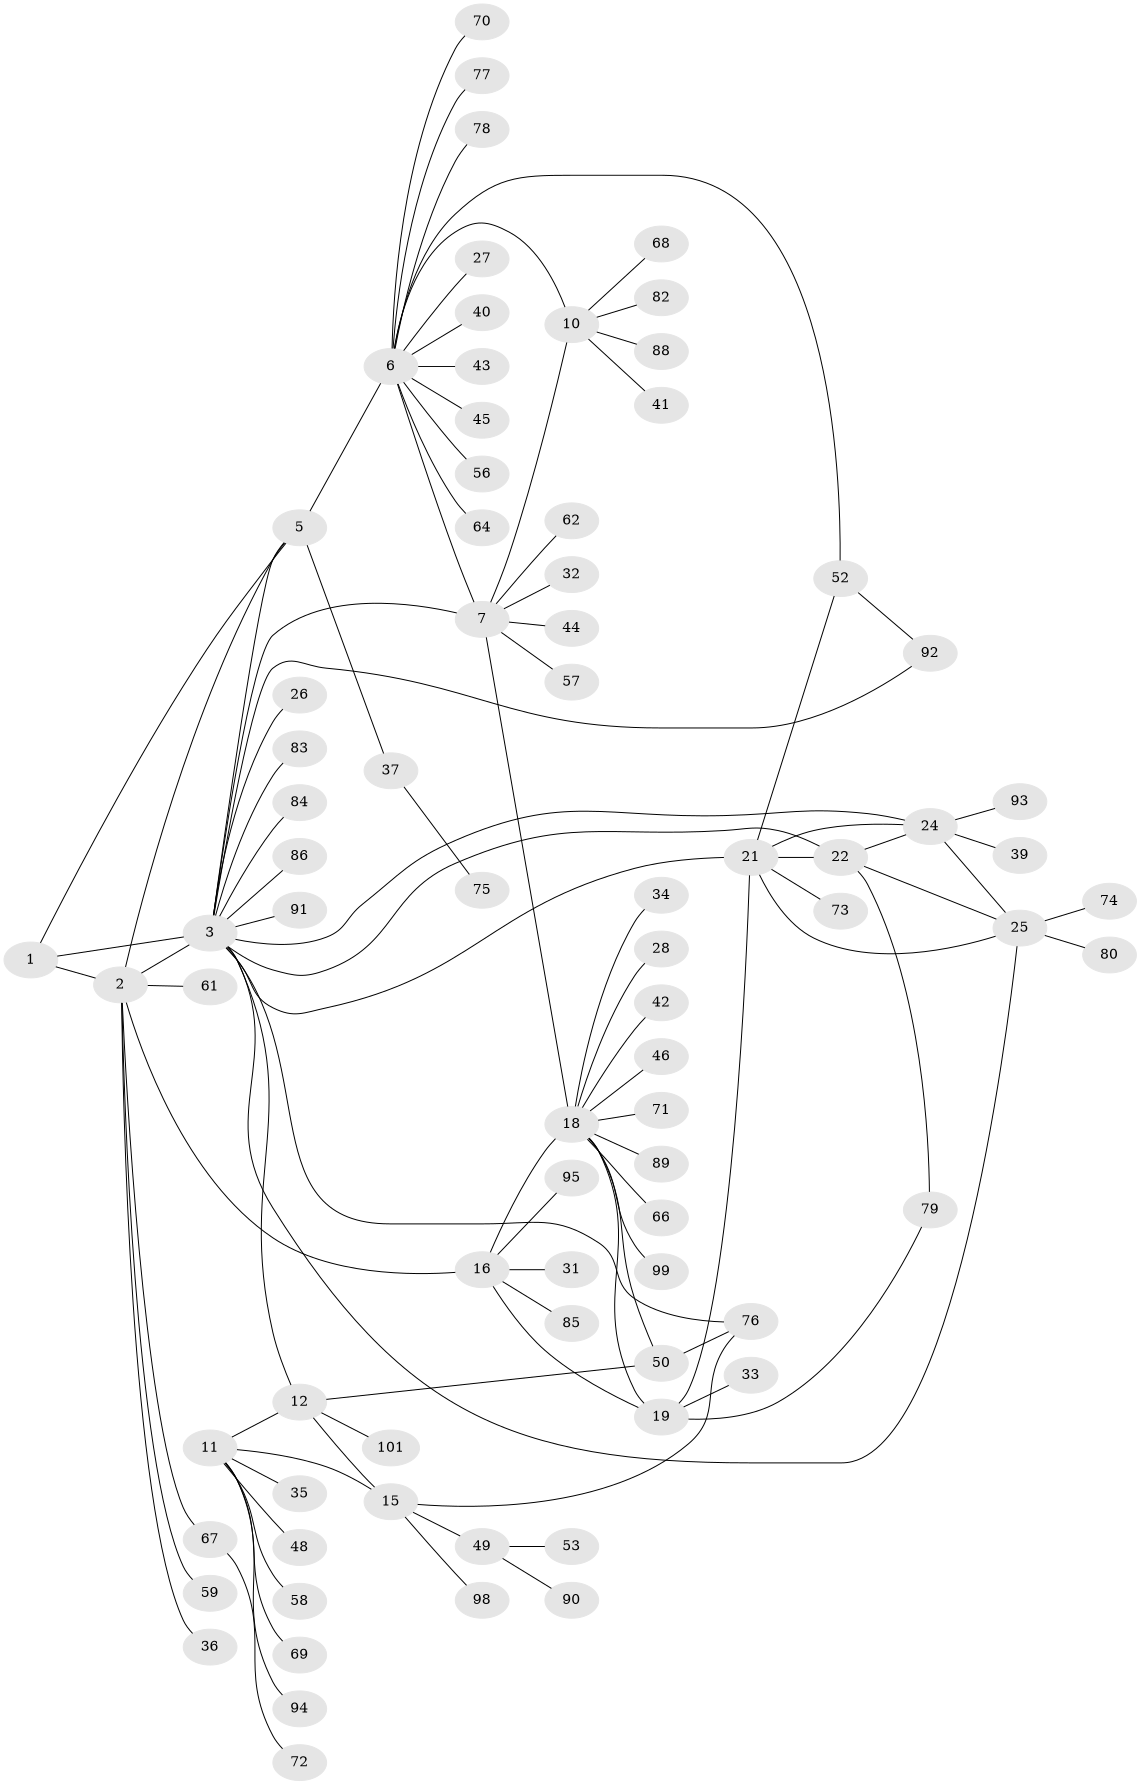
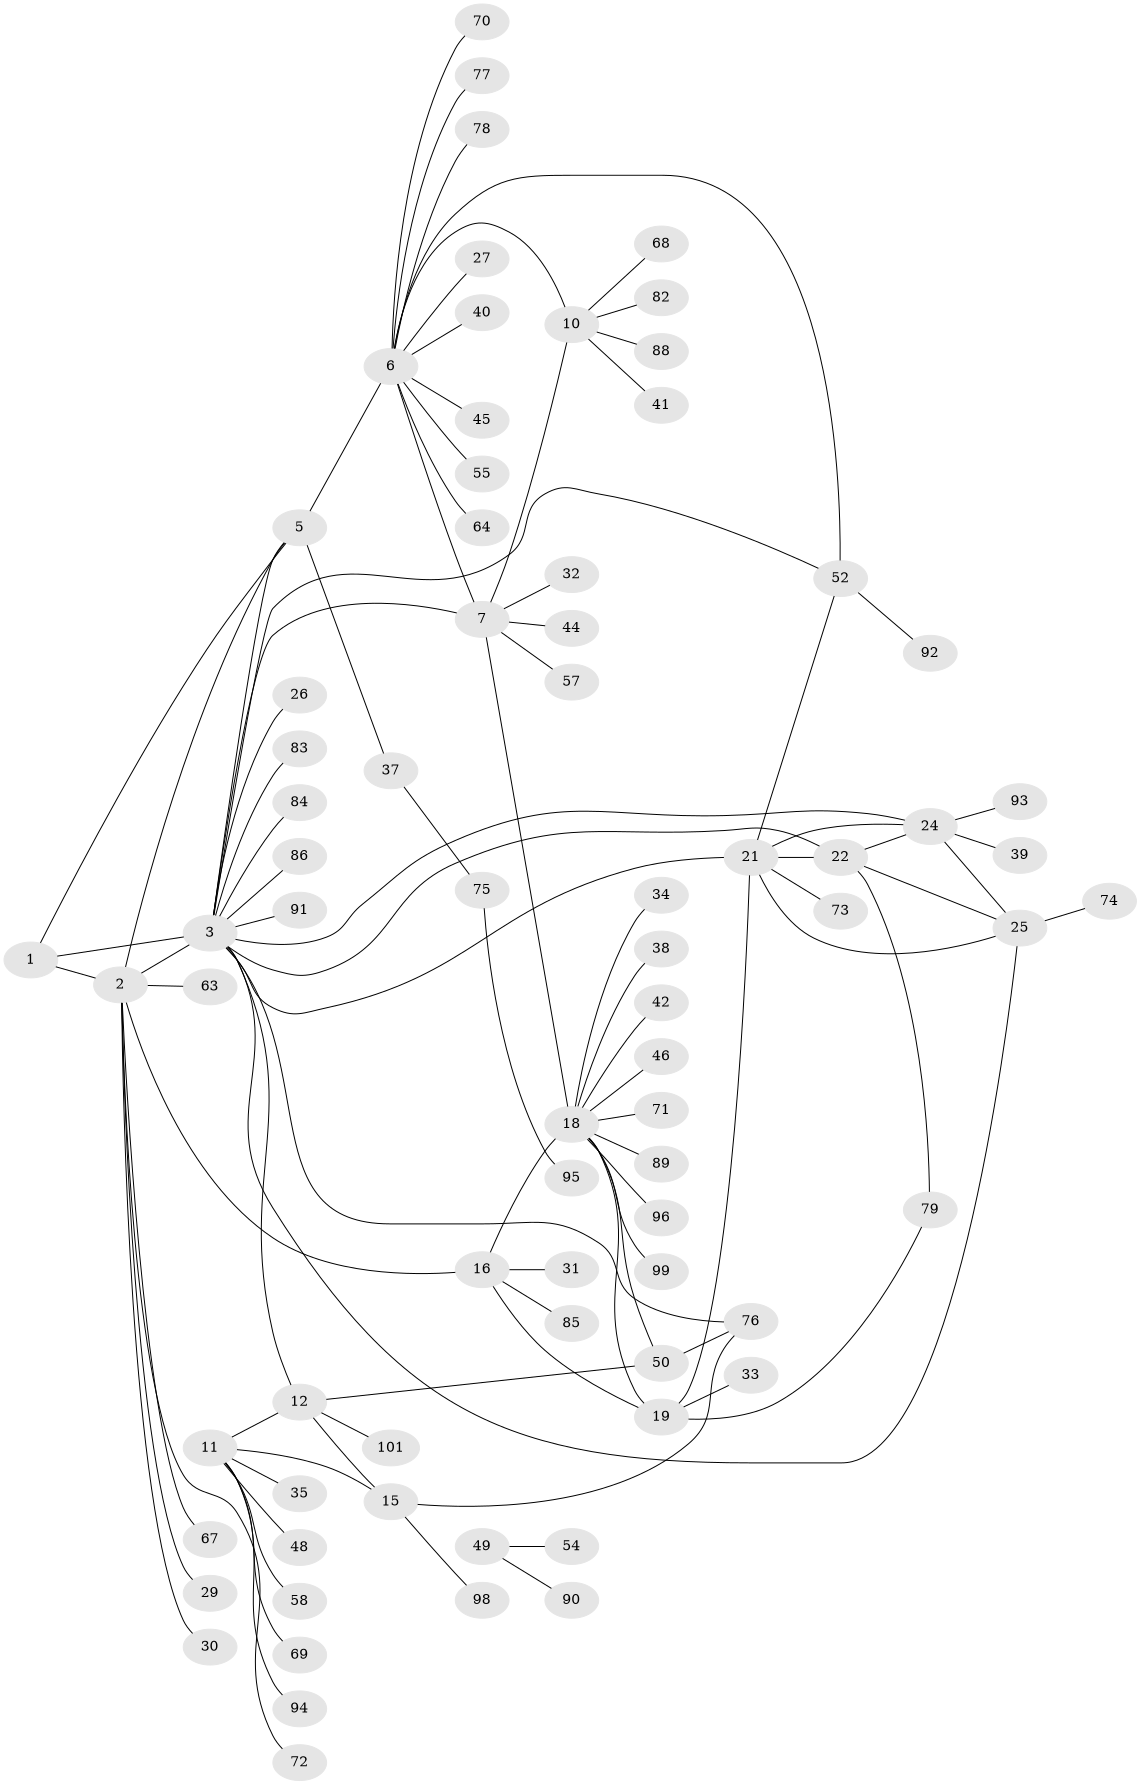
node "43": removed
node "56": label "56" -> "55"
node "62": removed
edge "92" -- "3": now "52" -- "3"
node "28": label "28" -> "38"
node "80": removed
node "61": label "61" -> "63"
node "66": label "66" -> "96"
edge "95" -- "16": now "95" -- "75"
edge "15" -- "49": removed
node "53": label "53" -> "54"
node "59": label "59" -> "29"
node "36": label "36" -> "30"
edge "67" -- "72": now "2" -- "72"
